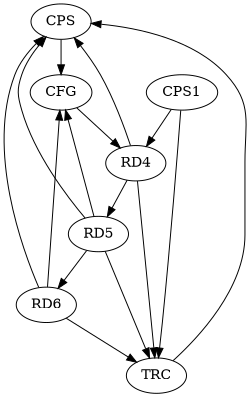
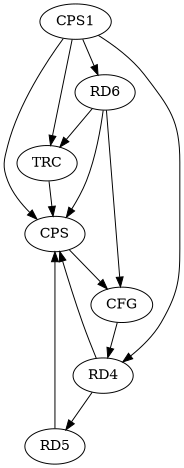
edge "CPS1" -> "CPS": added
edge "RD5" -> "CFG": removed
edge "RD4" -> "TRC": removed
edge "RD5" -> "RD6": now "CPS1" -> "RD6"
edge "RD5" -> "TRC": removed
